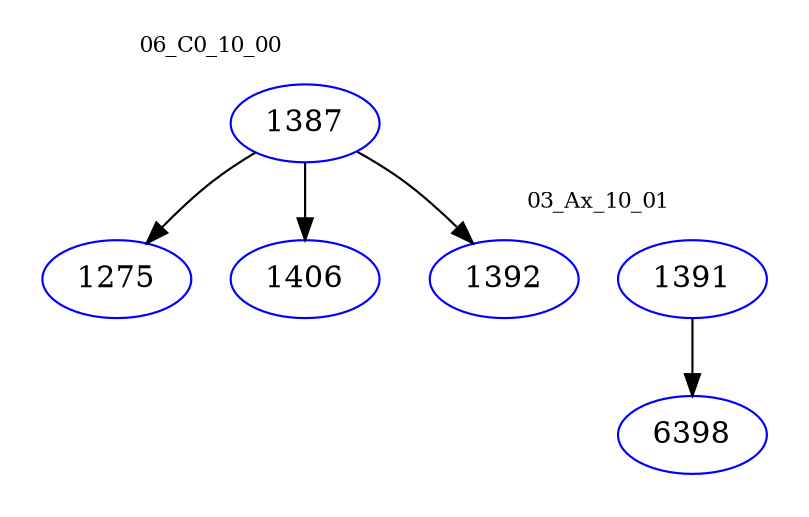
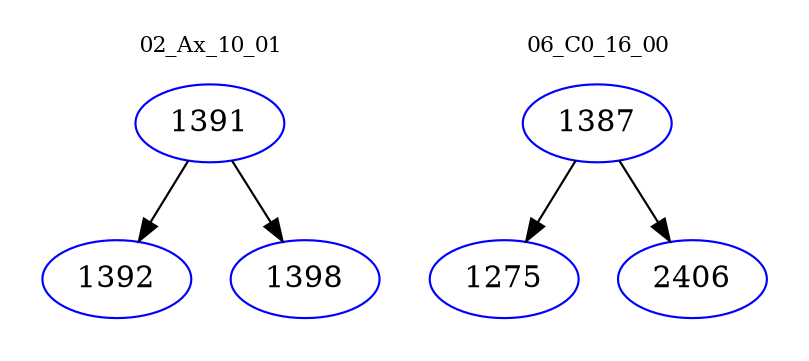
cluster "06_C0_10_00": label "06_C0_10_00" -> "06_C0_16_00"
edge "1387" -> "1392": now "1391" -> "1392"
cluster "03_Ax_10_01": label "03_Ax_10_01" -> "02_Ax_10_01"
node "1406": label "1406" -> "2406"
node "6398": label "6398" -> "1398"
